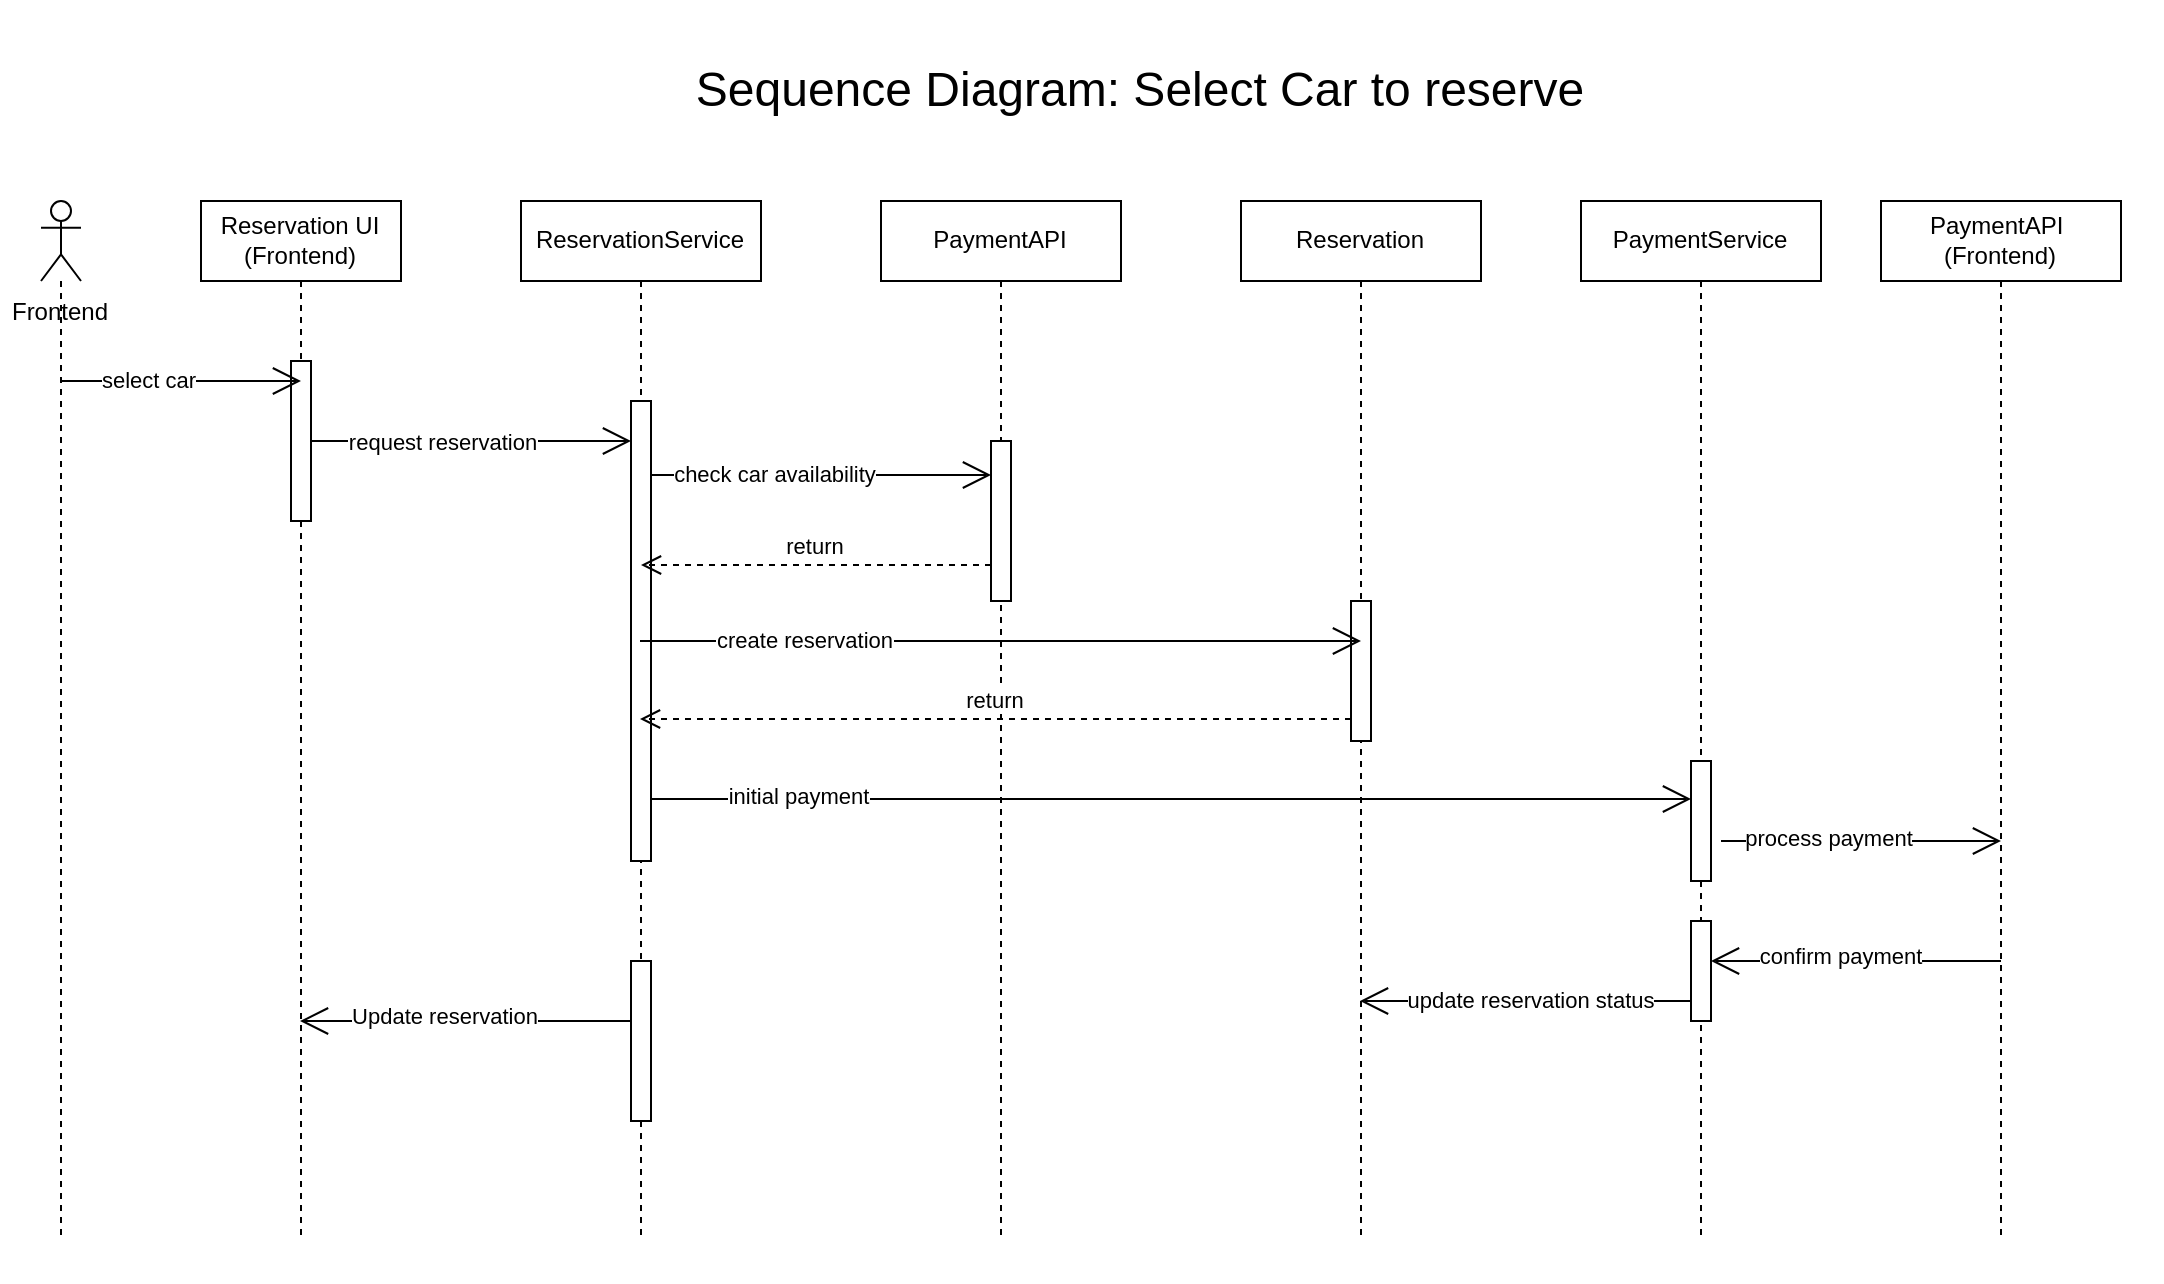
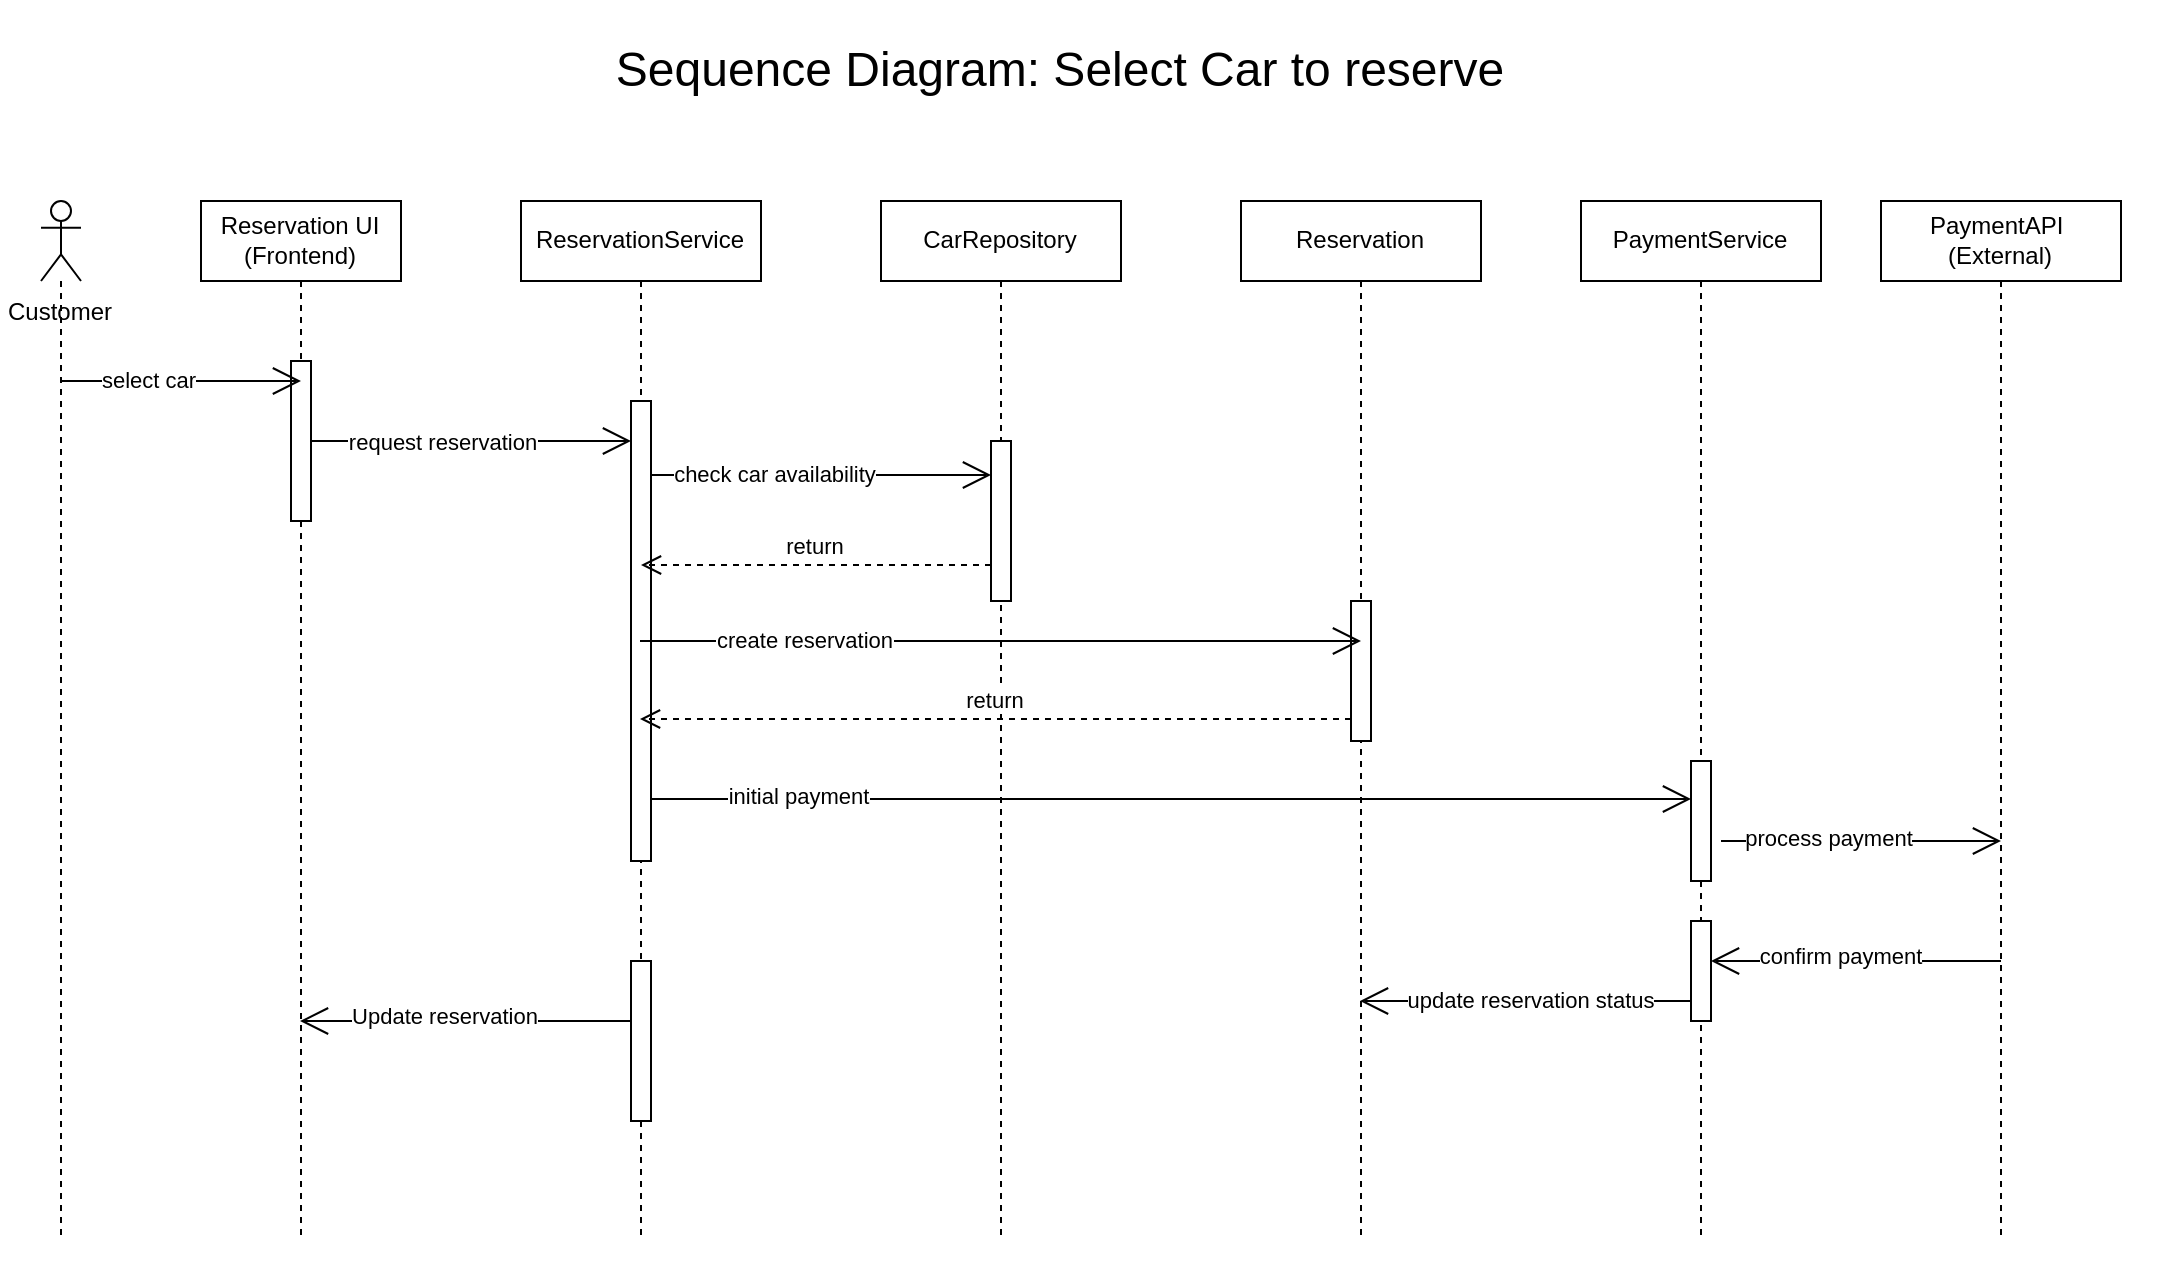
node "Sequence Diagram: Select Car to reserve": moved (1141, 91) -> (1061, 71)
node "Frontend": label "Frontend" -> "Customer"
node "PaymentAPI": label "PaymentAPI" -> "CarRepository"
node "PaymentAPI (Frontend)": label "PaymentAPI (Frontend)" -> "PaymentAPI (External)"
